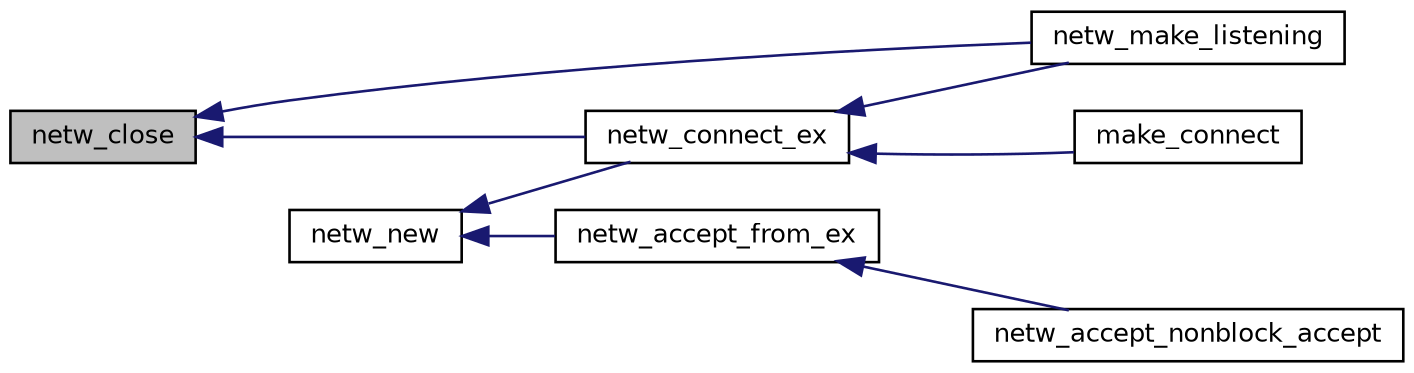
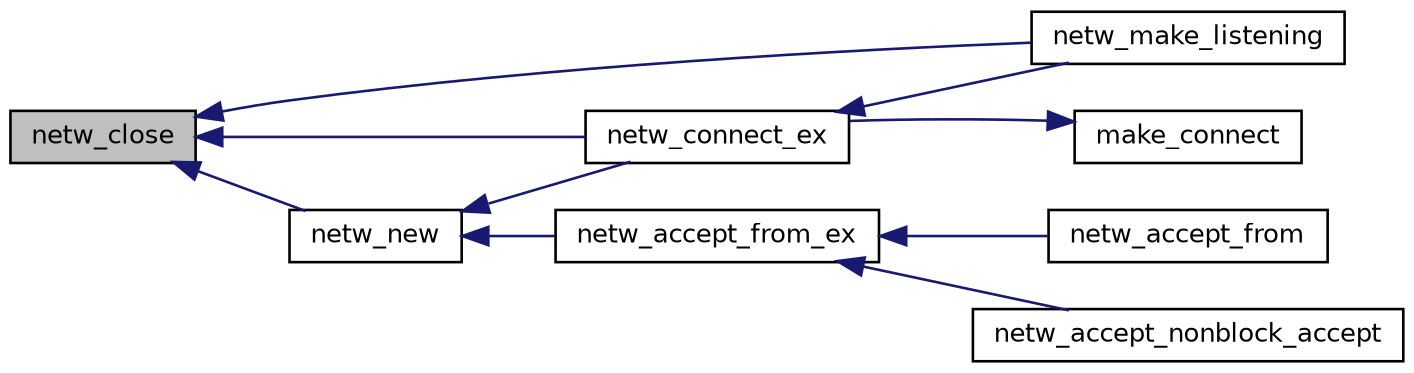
edge "make_connect" -> "netw_connect_ex": reversed
edge "netw_new" -> "netw_close": added
node "netw_accept_from": added
